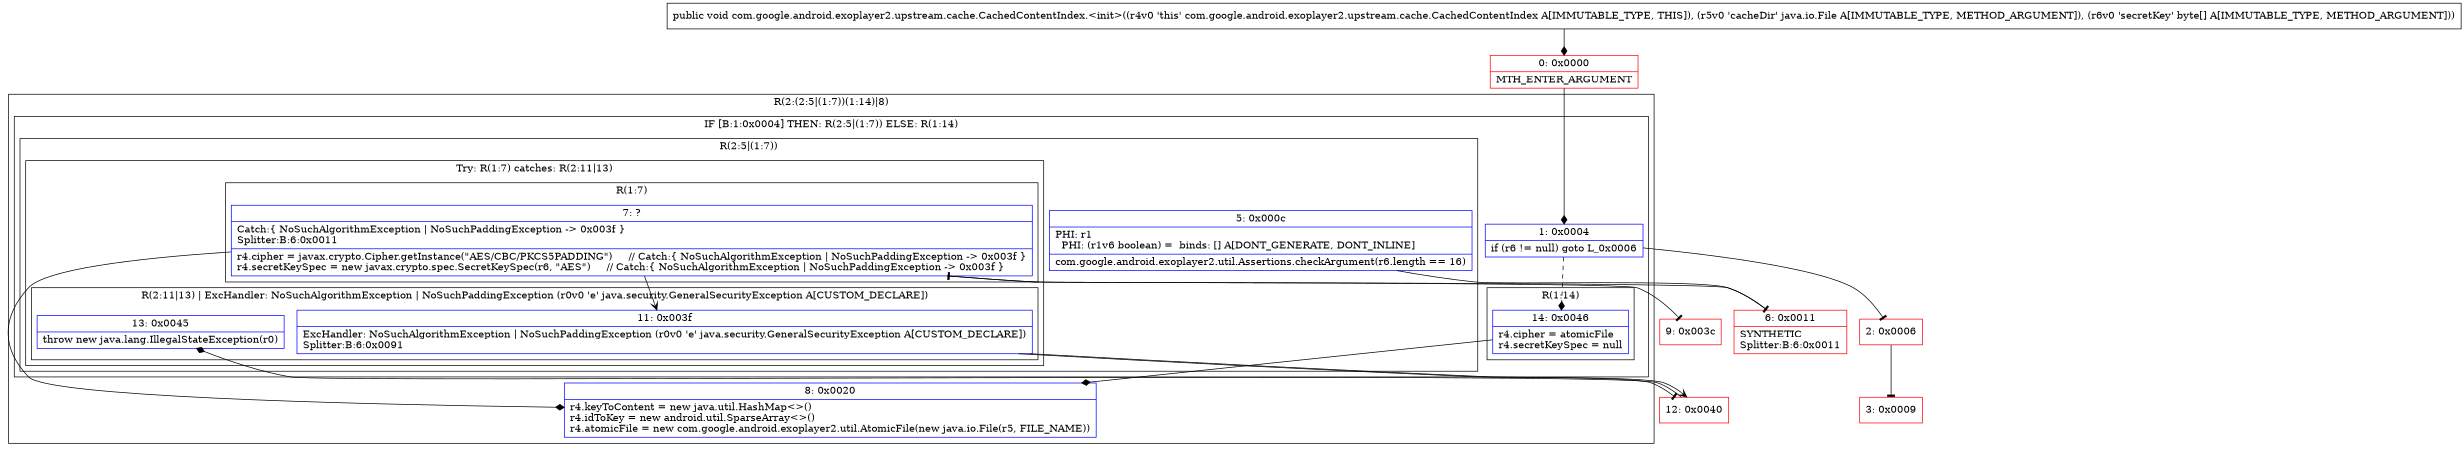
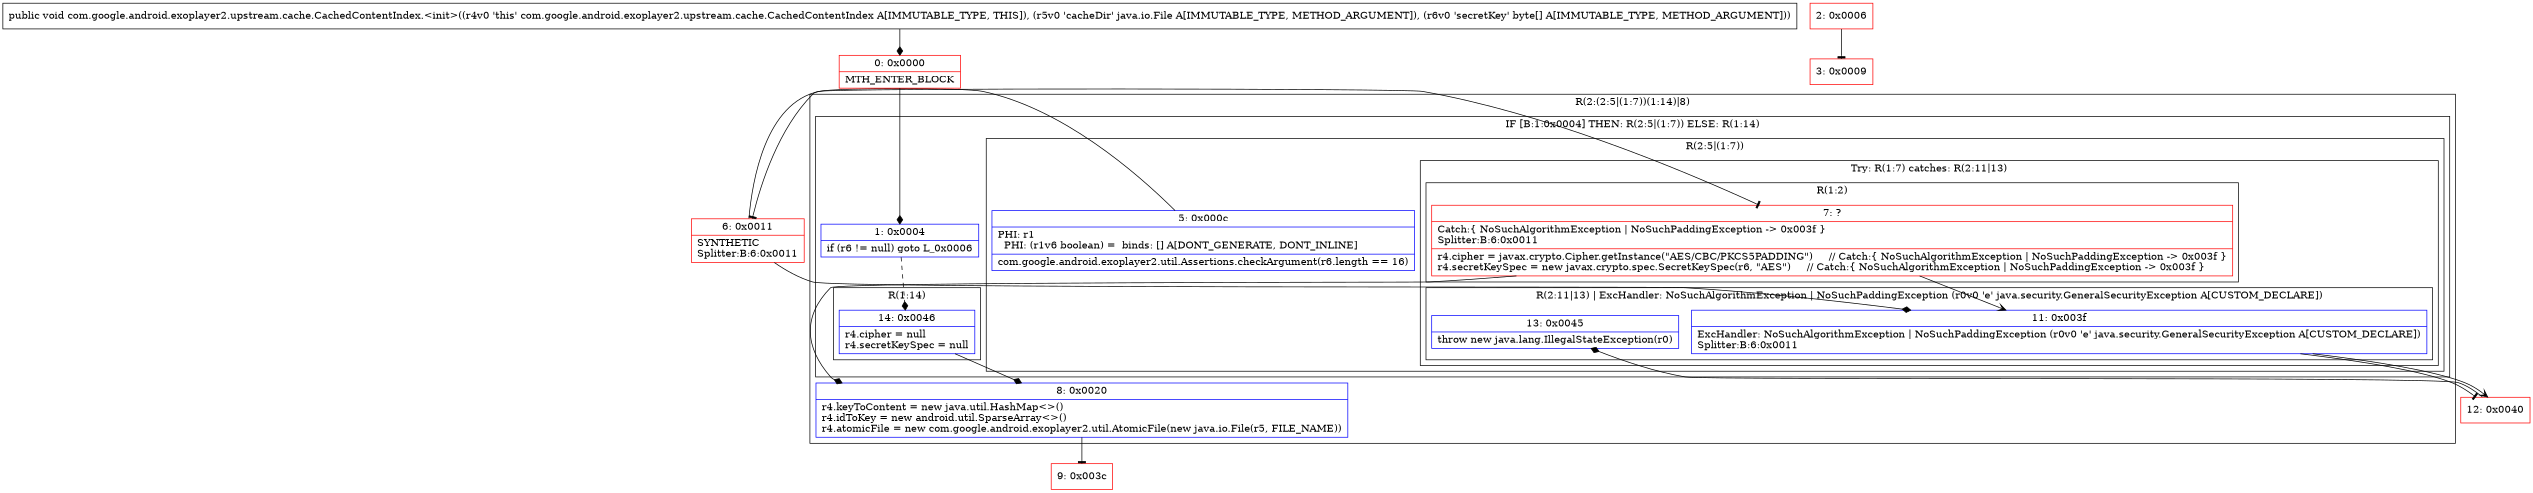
node "0: 0x0000": text "MTH_ENTER_ARGUMENT" -> "MTH_ENTER_BLOCK"
cluster "R(1:7)": label "R(1:7)" -> "R(1:2)"
node "7: ?": color blue -> red
edge "1: 0x0004" -> "2: 0x0006": removed
edge "7: ?" -> "9: 0x003c": now "8: 0x0020" -> "9: 0x003c"
edge "6: 0x0011" -> "11: 0x003f": added
node "14: 0x0046": text "r4.cipher = atomicFile" -> "r4.cipher = null"
node "11: 0x003f": text "Splitter:B:6:0x0091" -> "Splitter:B:6:0x0011"
